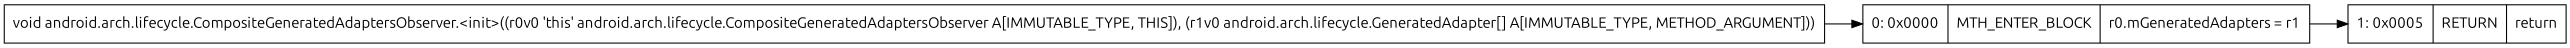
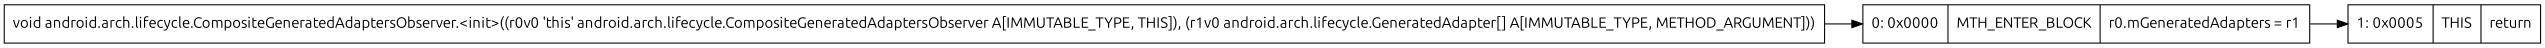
node "1: 0x0005": text "RETURN" -> "THIS"
